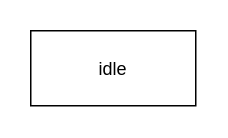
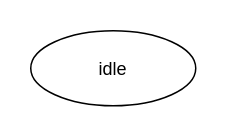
node "idle": shape rectangle -> ellipse
